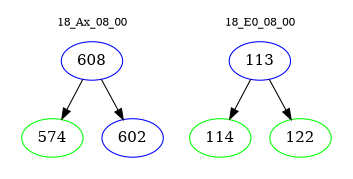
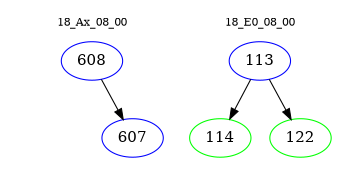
node "574": removed
node "602": label "602" -> "607"
